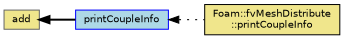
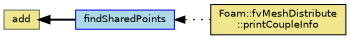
node "printCoupleInfo": label "printCoupleInfo" -> "findSharedPoints"
